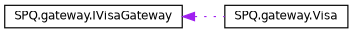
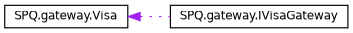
edge "SPQ.gateway.Visa" -> "SPQ.gateway.IVisaGateway": reversed
